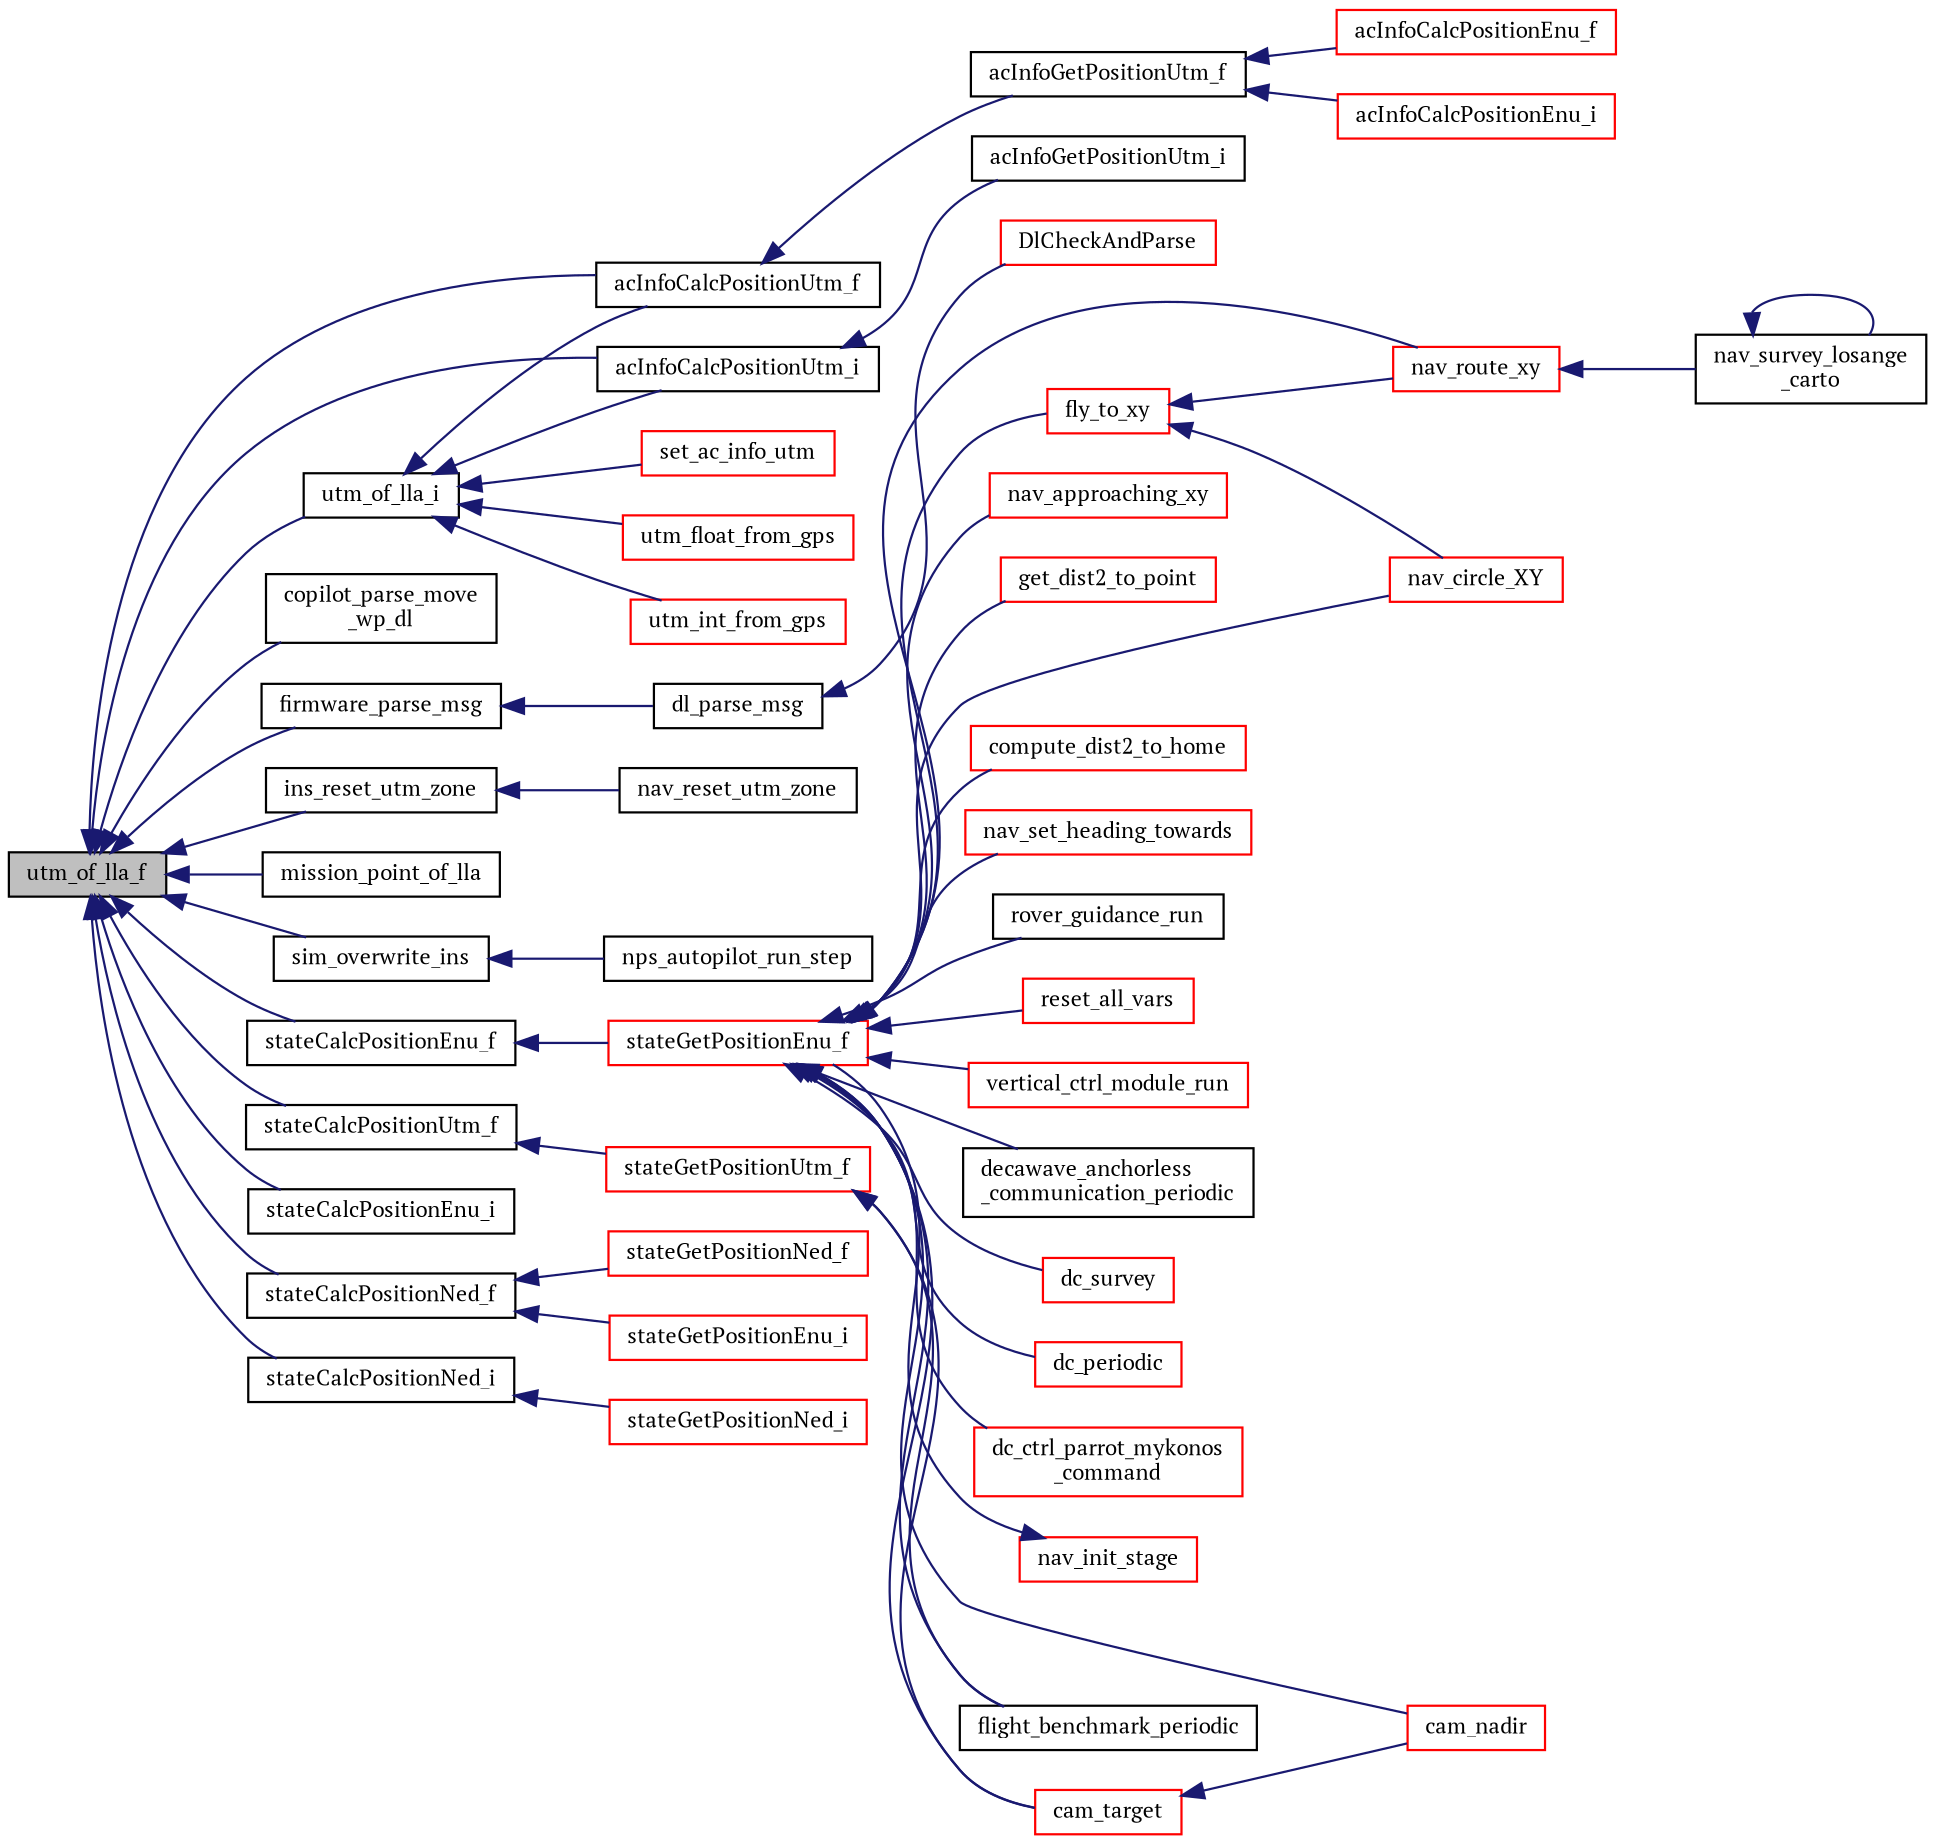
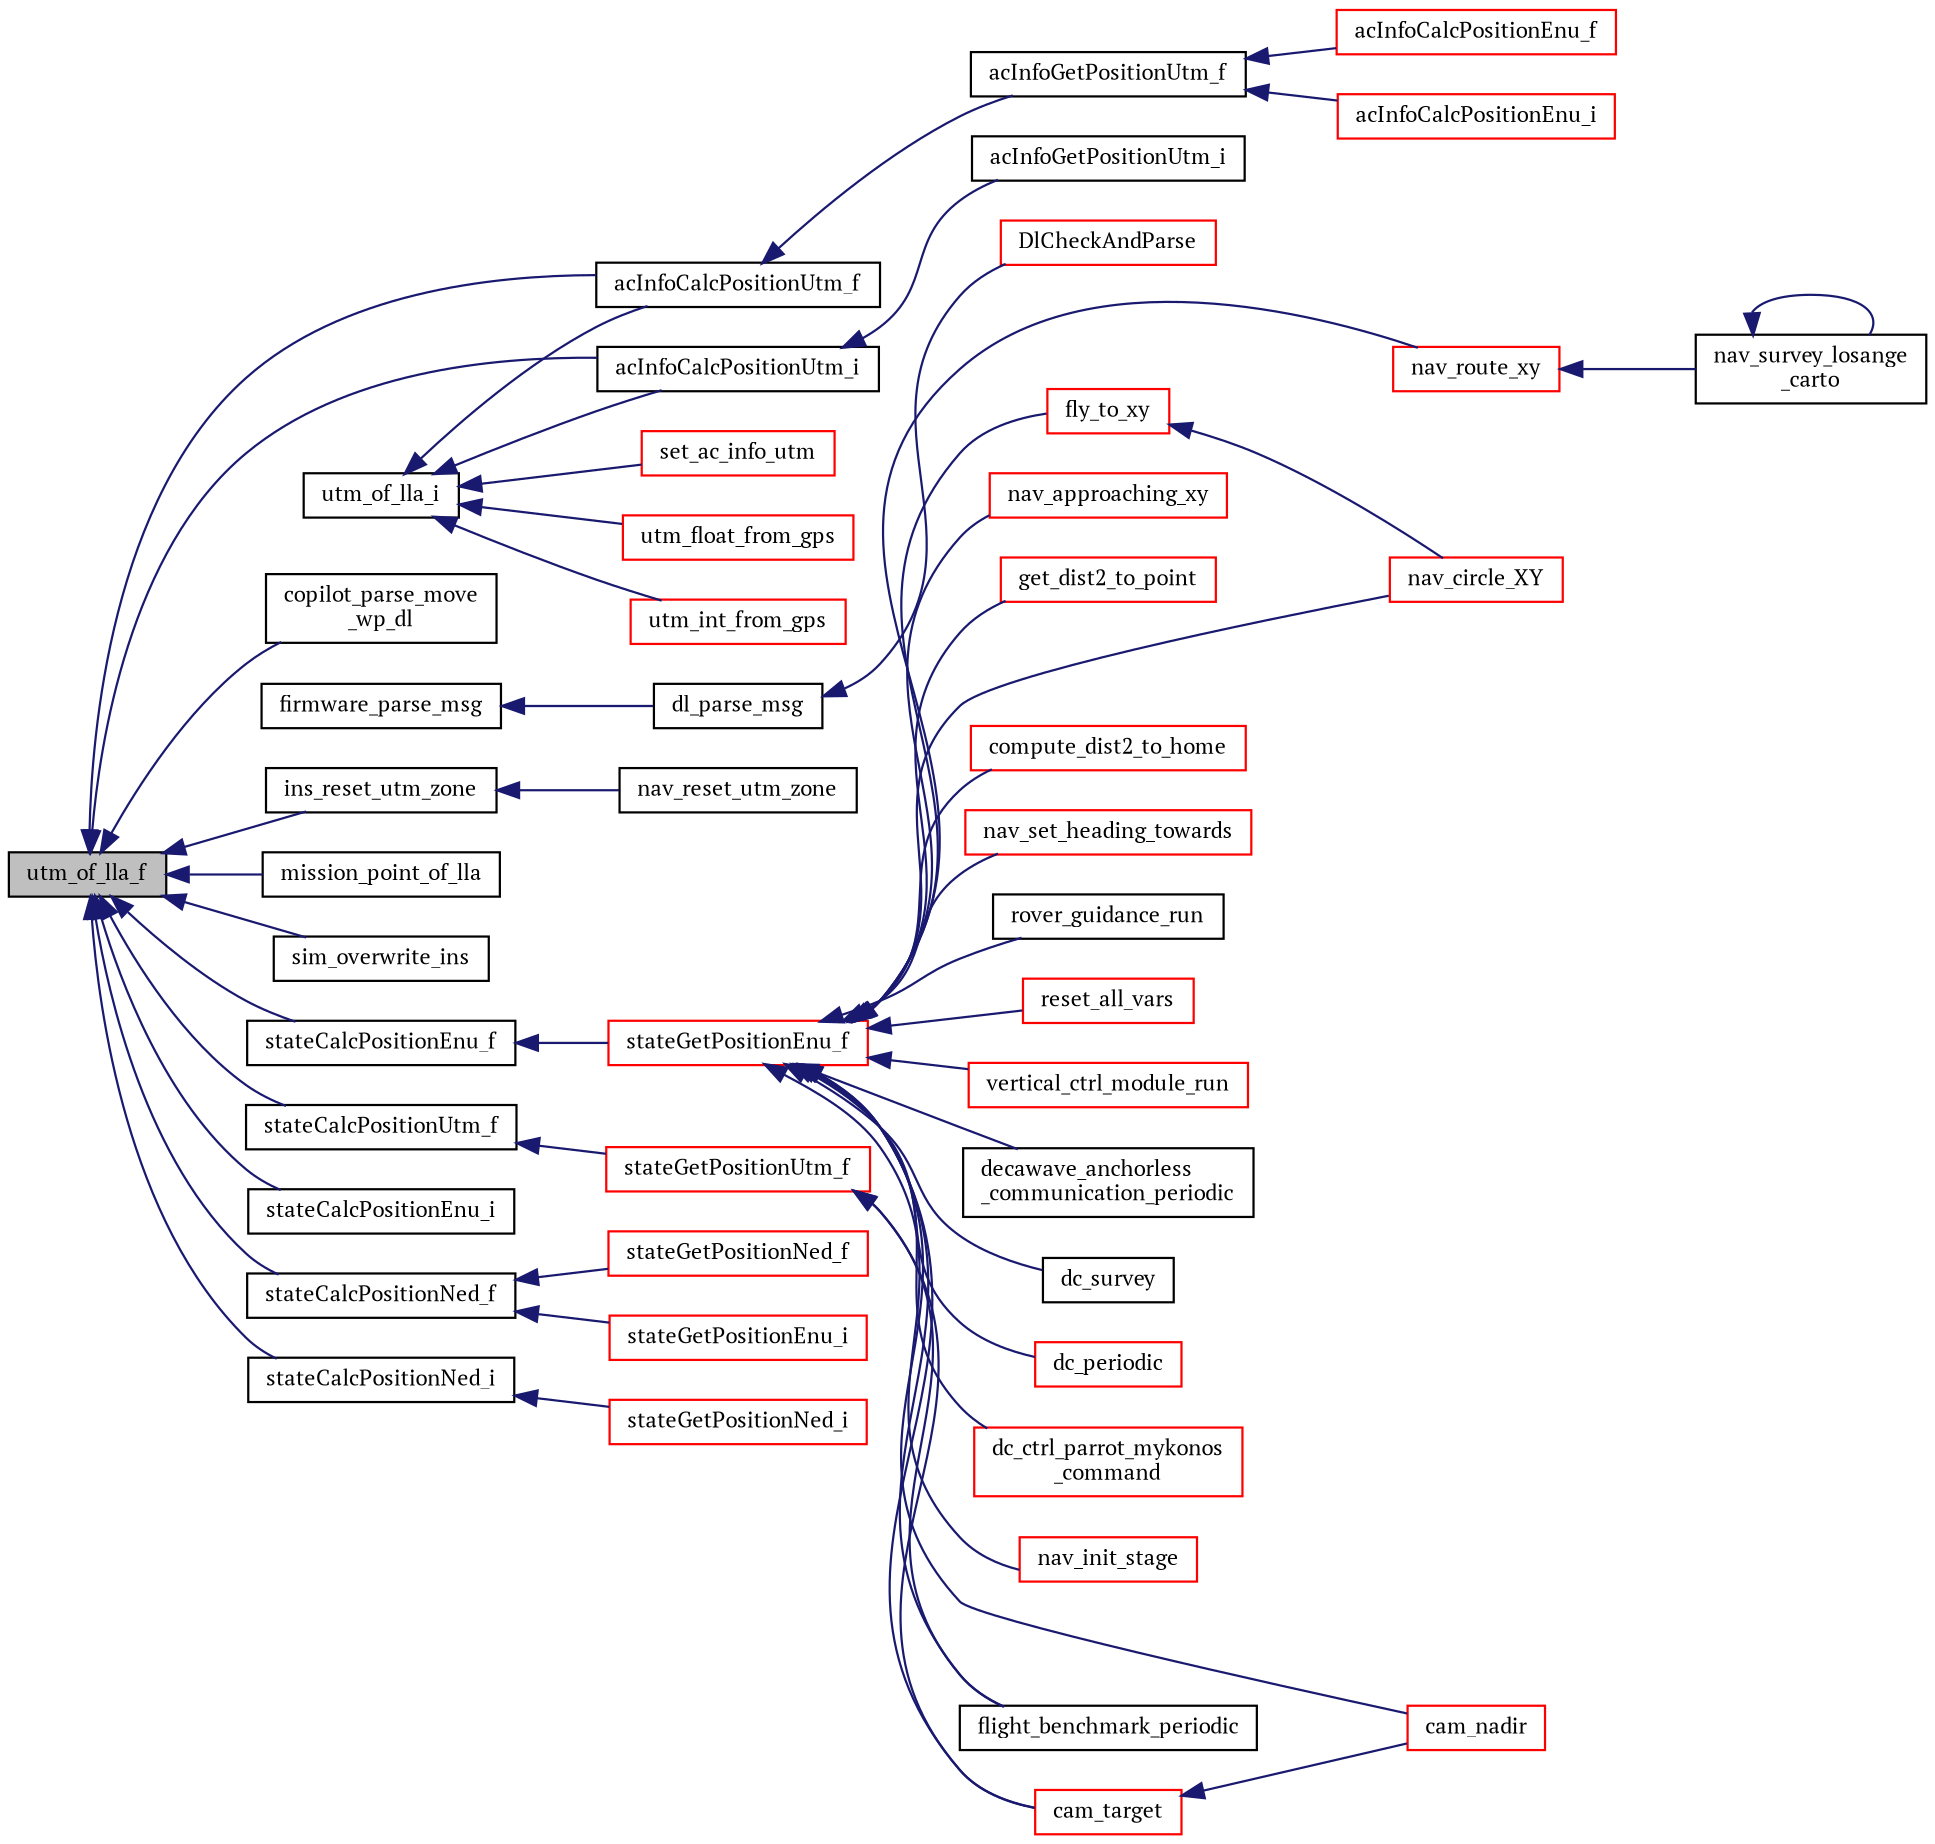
edge "nav_route_xy" -> "fly_to_xy": removed
edge "utm_of_lla_i" -> "utm_of_lla_f": removed
edge "firmware_parse_msg" -> "utm_of_lla_f": removed
node "nps_autopilot_run_step": removed
node "dc_survey": color red -> black
edge "stateGetPositionEnu_f" -> "nav_init_stage": reversed
